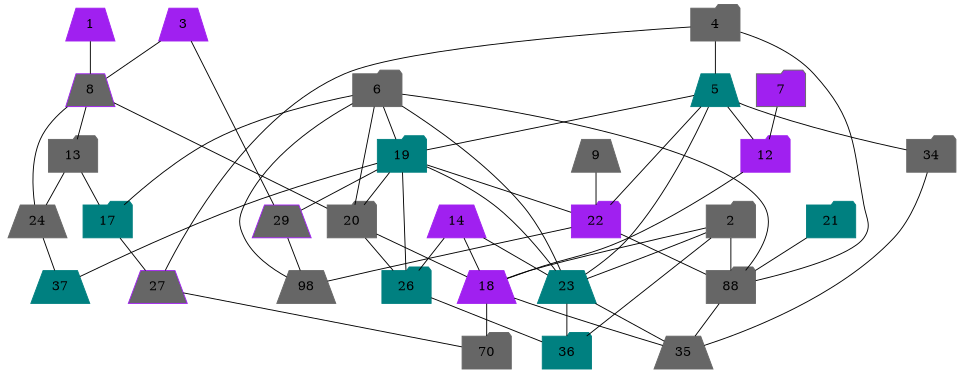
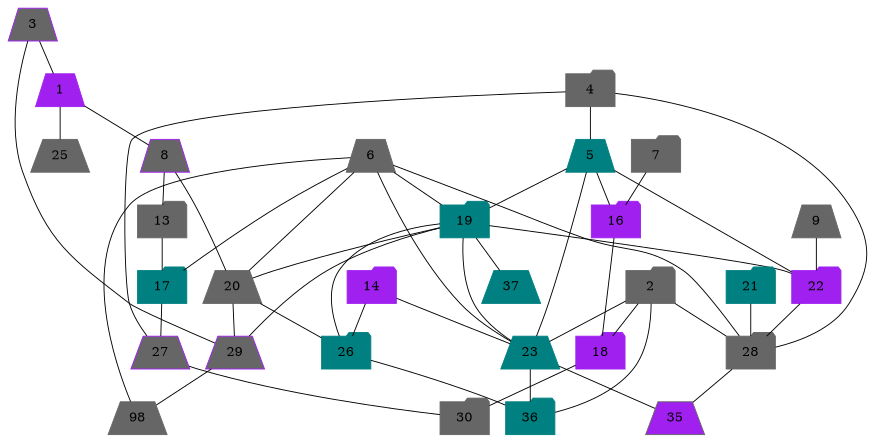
node "3": fillcolor purple -> gray40
edge "3" -- "8": now "3" -- "1"
node "6": shape folder -> trapezium
node "7": fillcolor purple -> gray40
node "25": added
node "12": label "12" -> "16"
node "34": removed
node "24": removed
node "20": shape folder -> trapezium
node "14": shape trapezium -> folder
edge "20" -- "18": now "20" -- "29"
edge "22" -- "98": removed
edge "14" -- "18": removed
node "18": shape trapezium -> folder
node "88": label "88" -> "28"
edge "18" -- "35": removed
node "70": label "70" -> "30"
node "35": fillcolor gray40 -> purple
